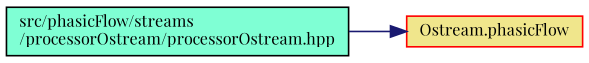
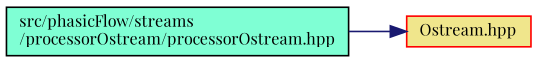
node "Ostream.phasicFlow": label "Ostream.phasicFlow" -> "Ostream.hpp"
